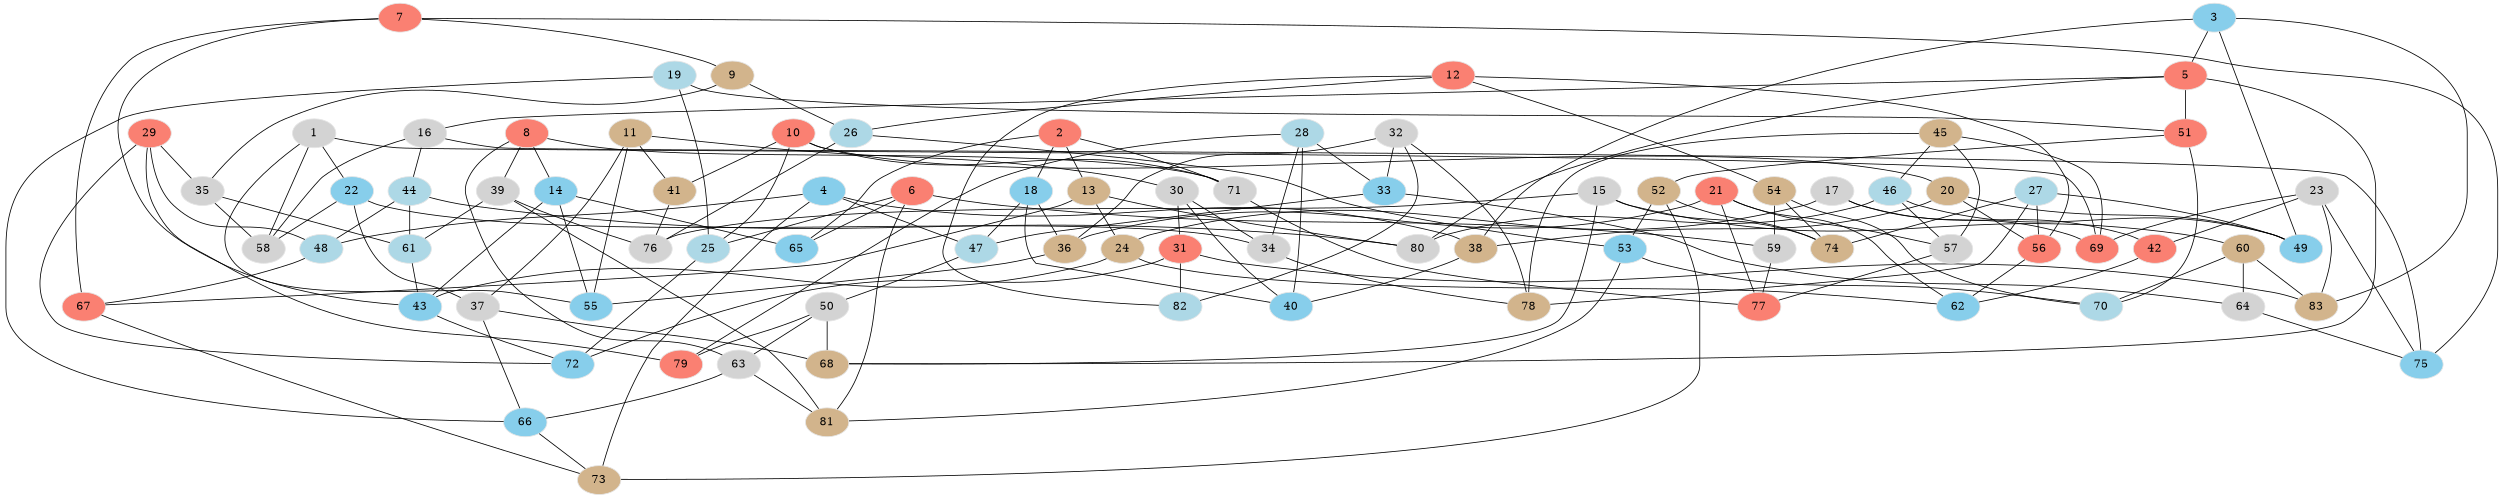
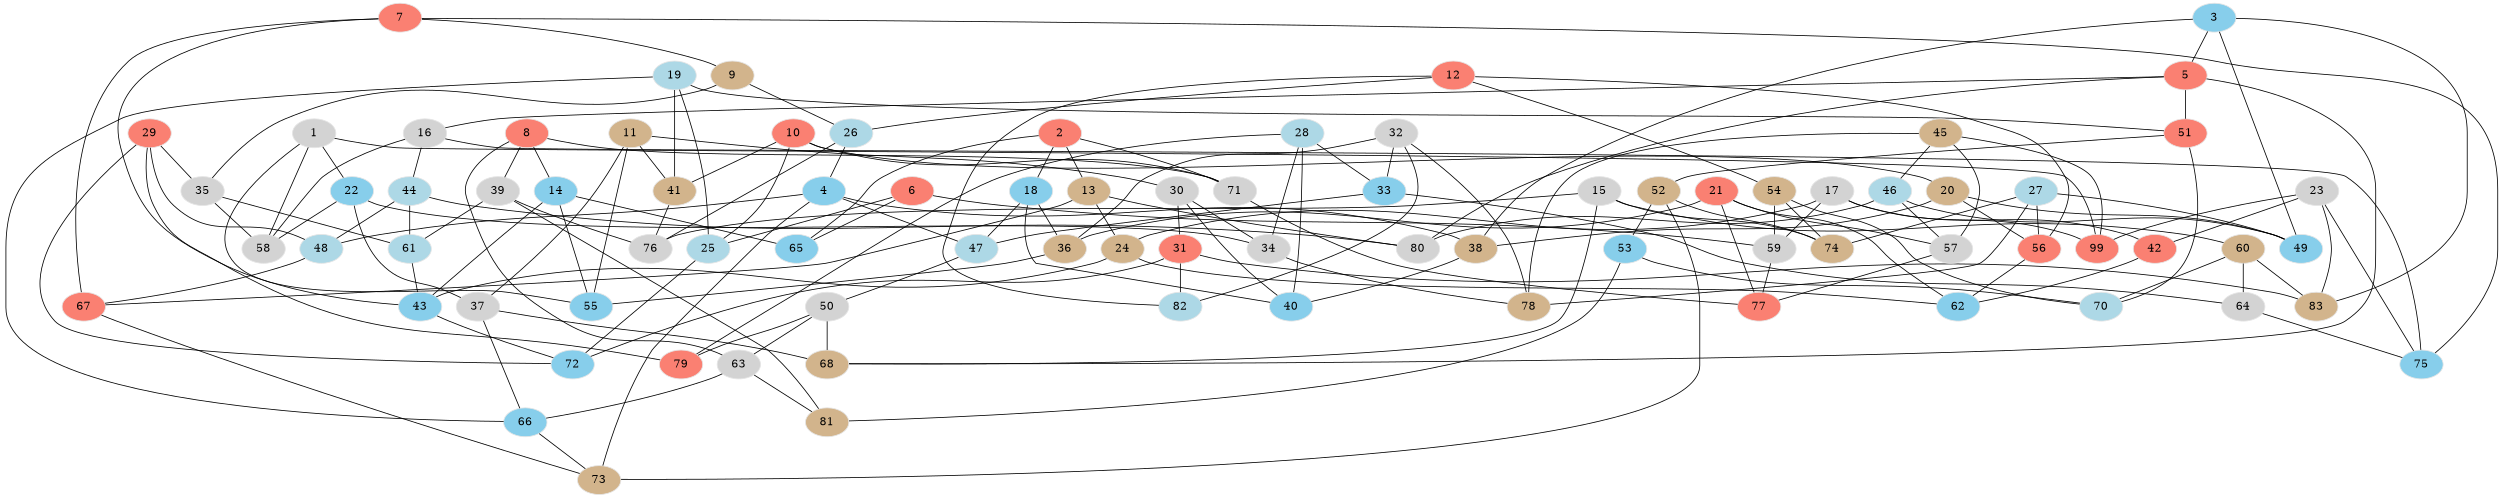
edge "19" -- "41": added
edge "26" -- "53": now "26" -- "4"
edge "17" -- "59": added
node "69": label "69" -> "99"
edge "6" -- "81": removed
